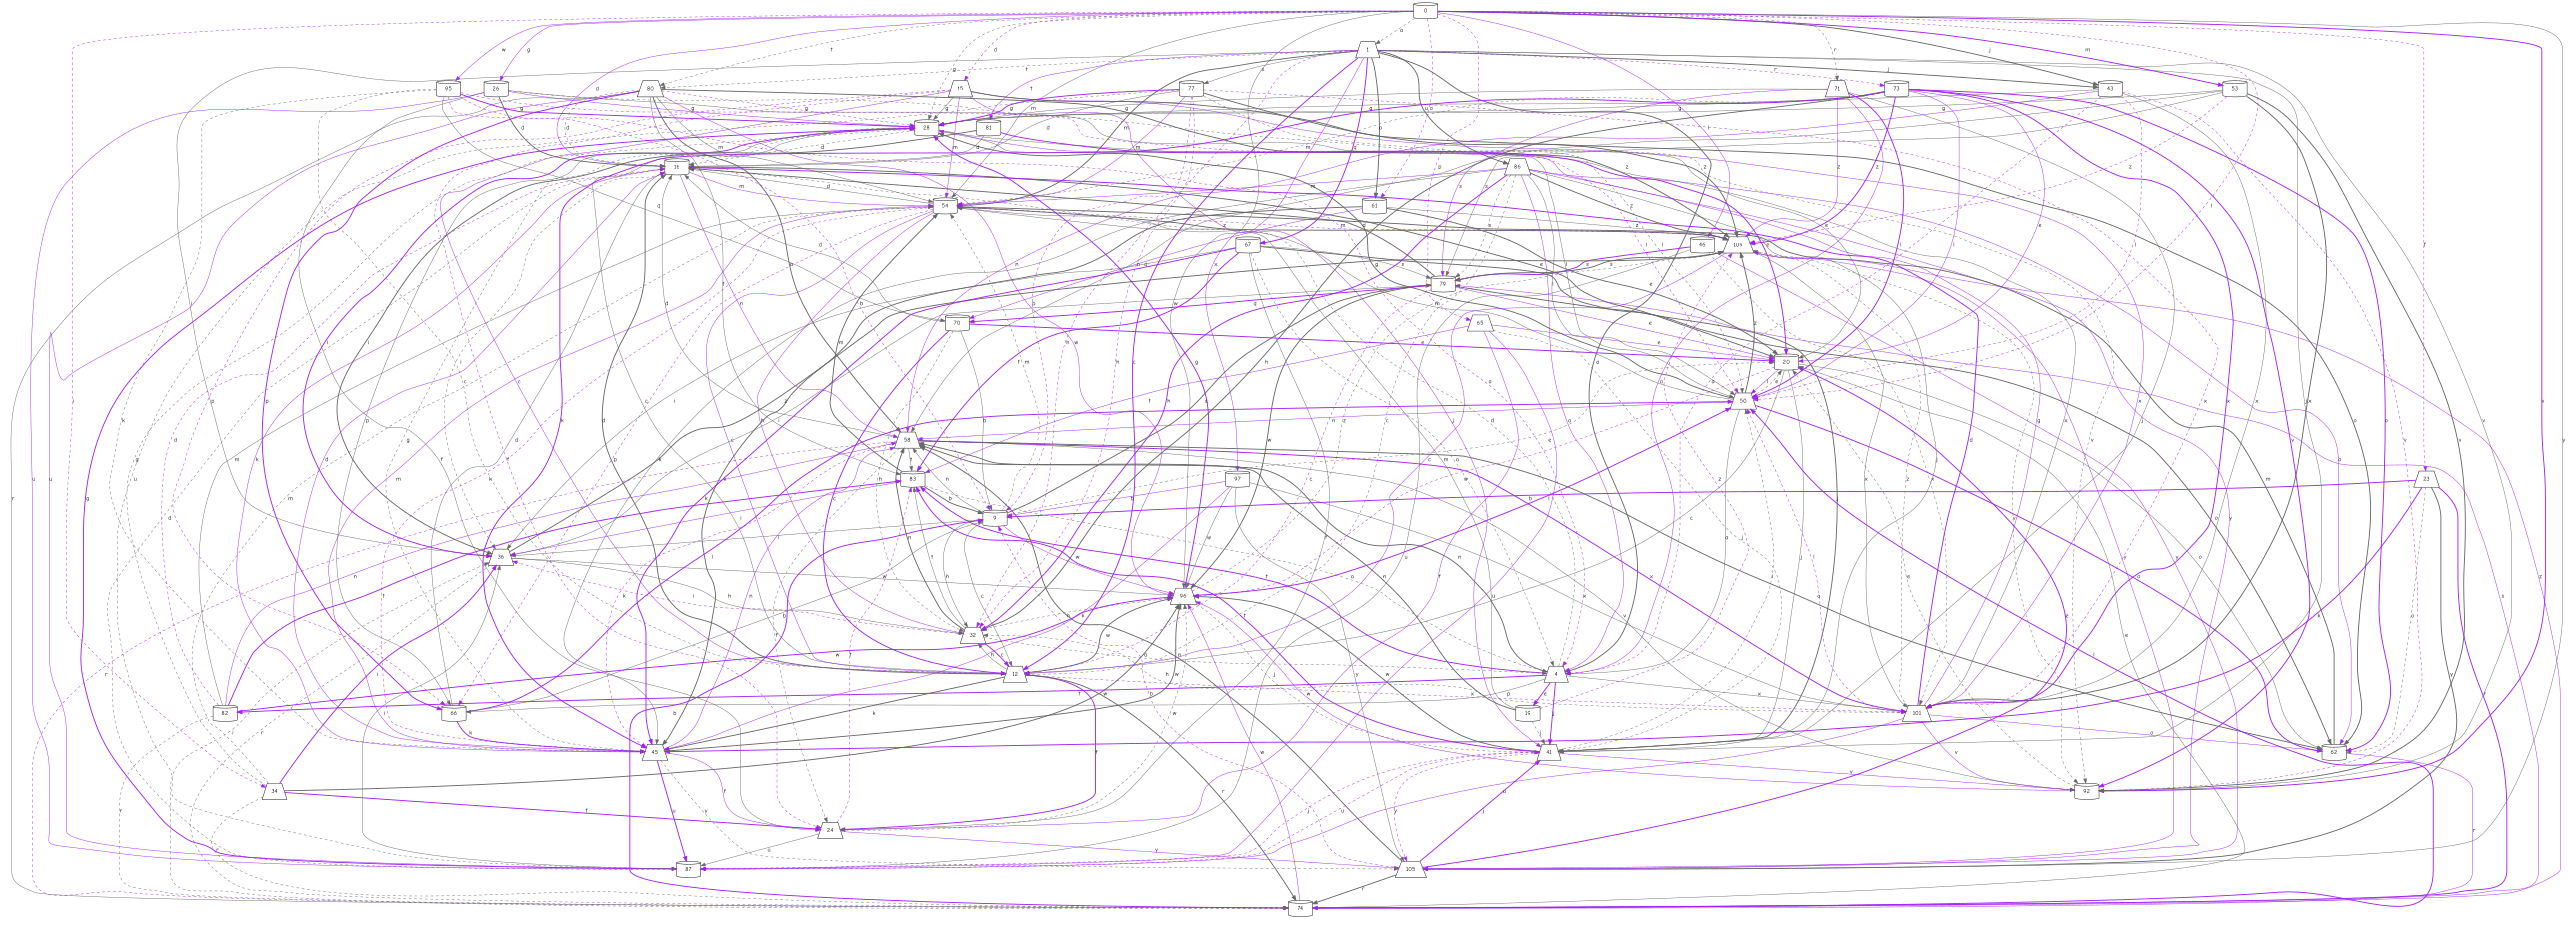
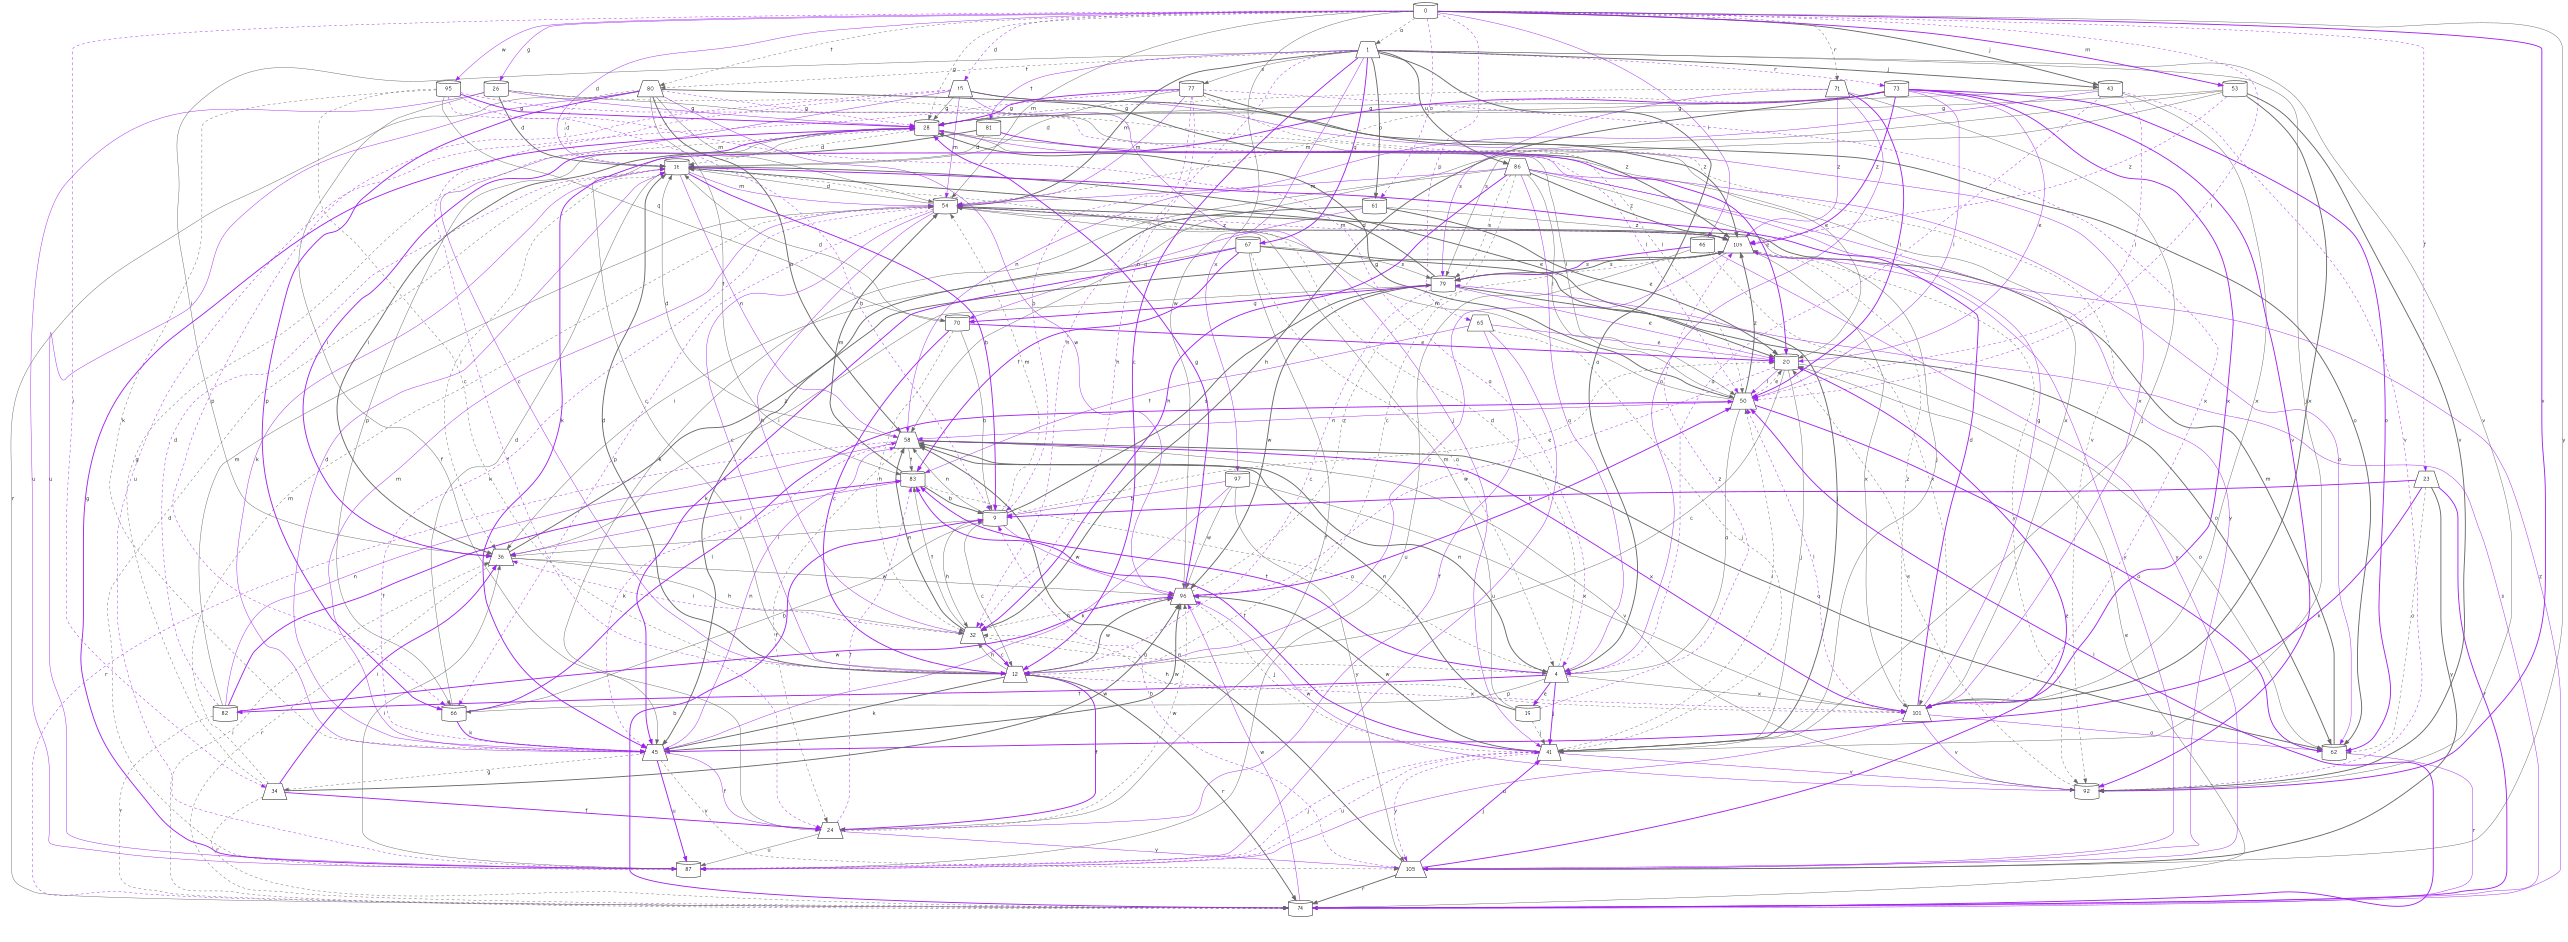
edge "71" -> "28": style solid -> dashed
edge "16" -> "9": added, label "b"
edge "77" -> "87": color gray40 -> purple
edge "45" -> "28": now "45" -> "34"
